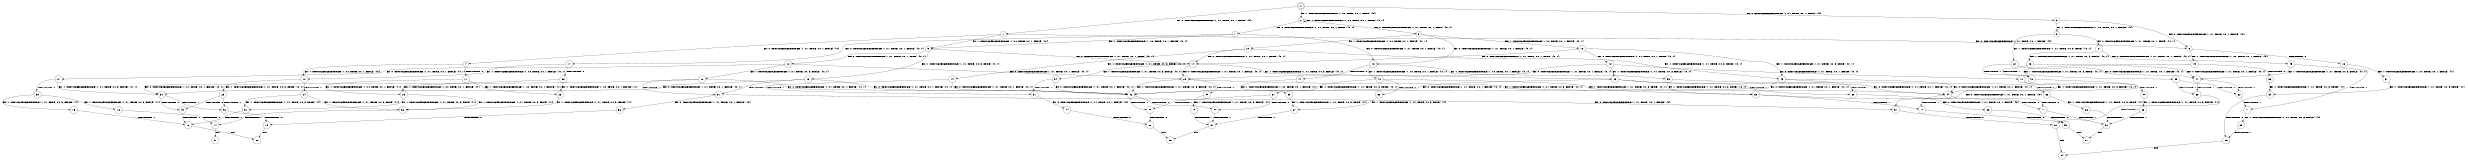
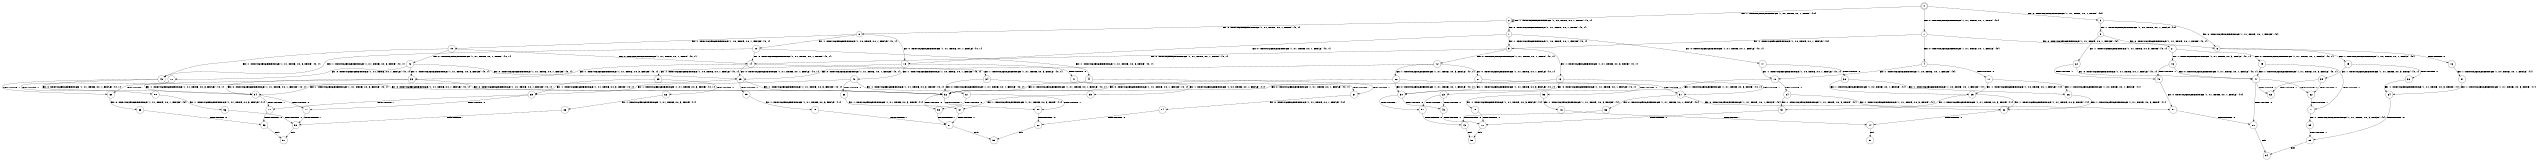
edge "63" -> "80": now "47" -> "80"
